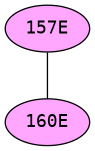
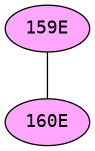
node "157E": label "157E" -> "159E"
